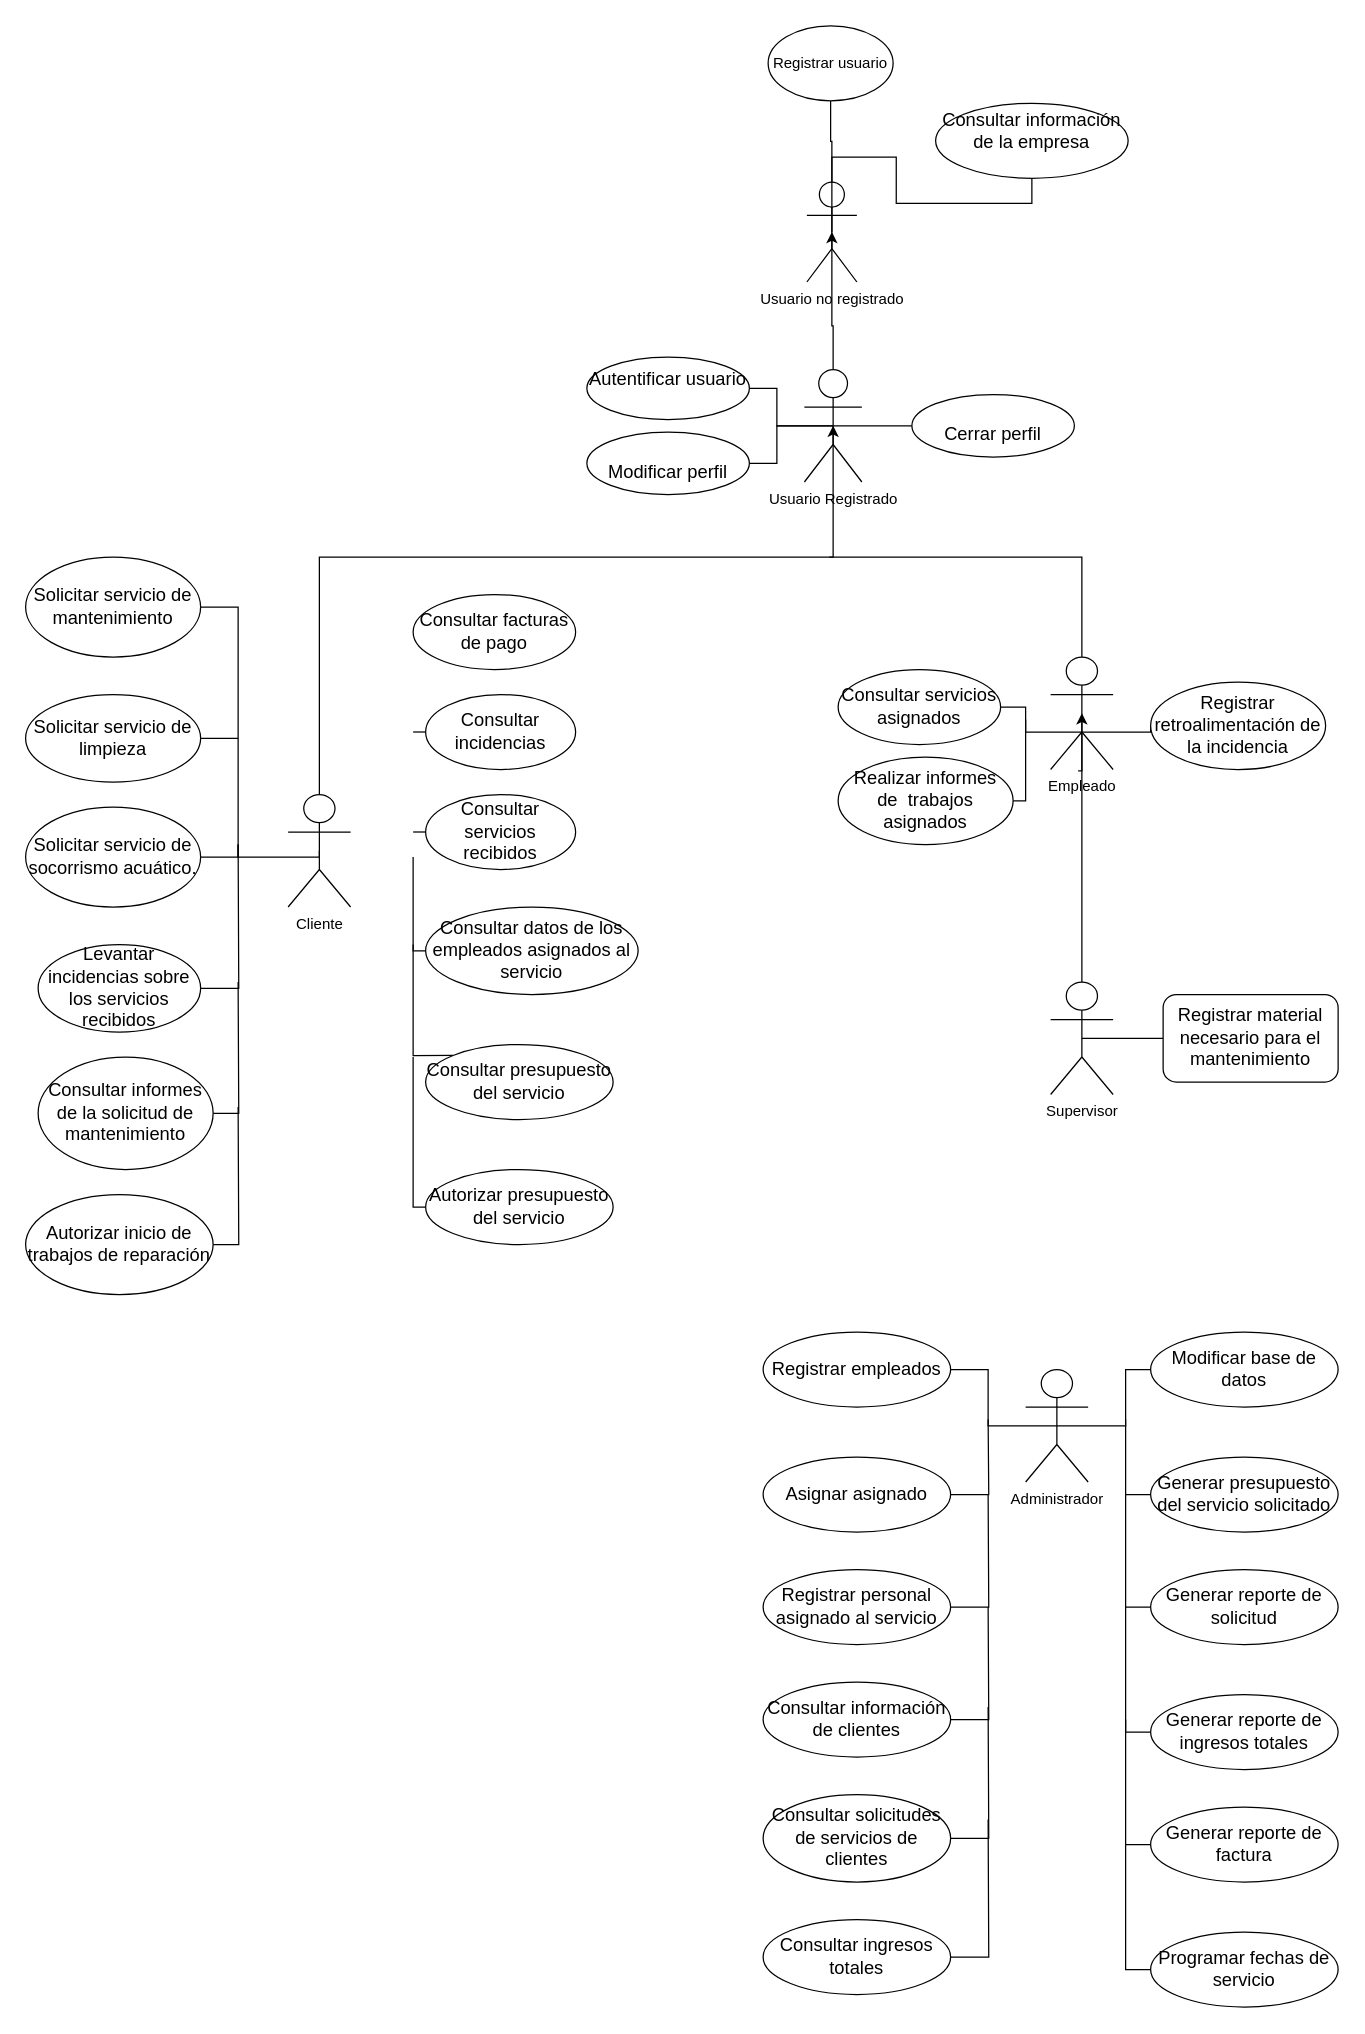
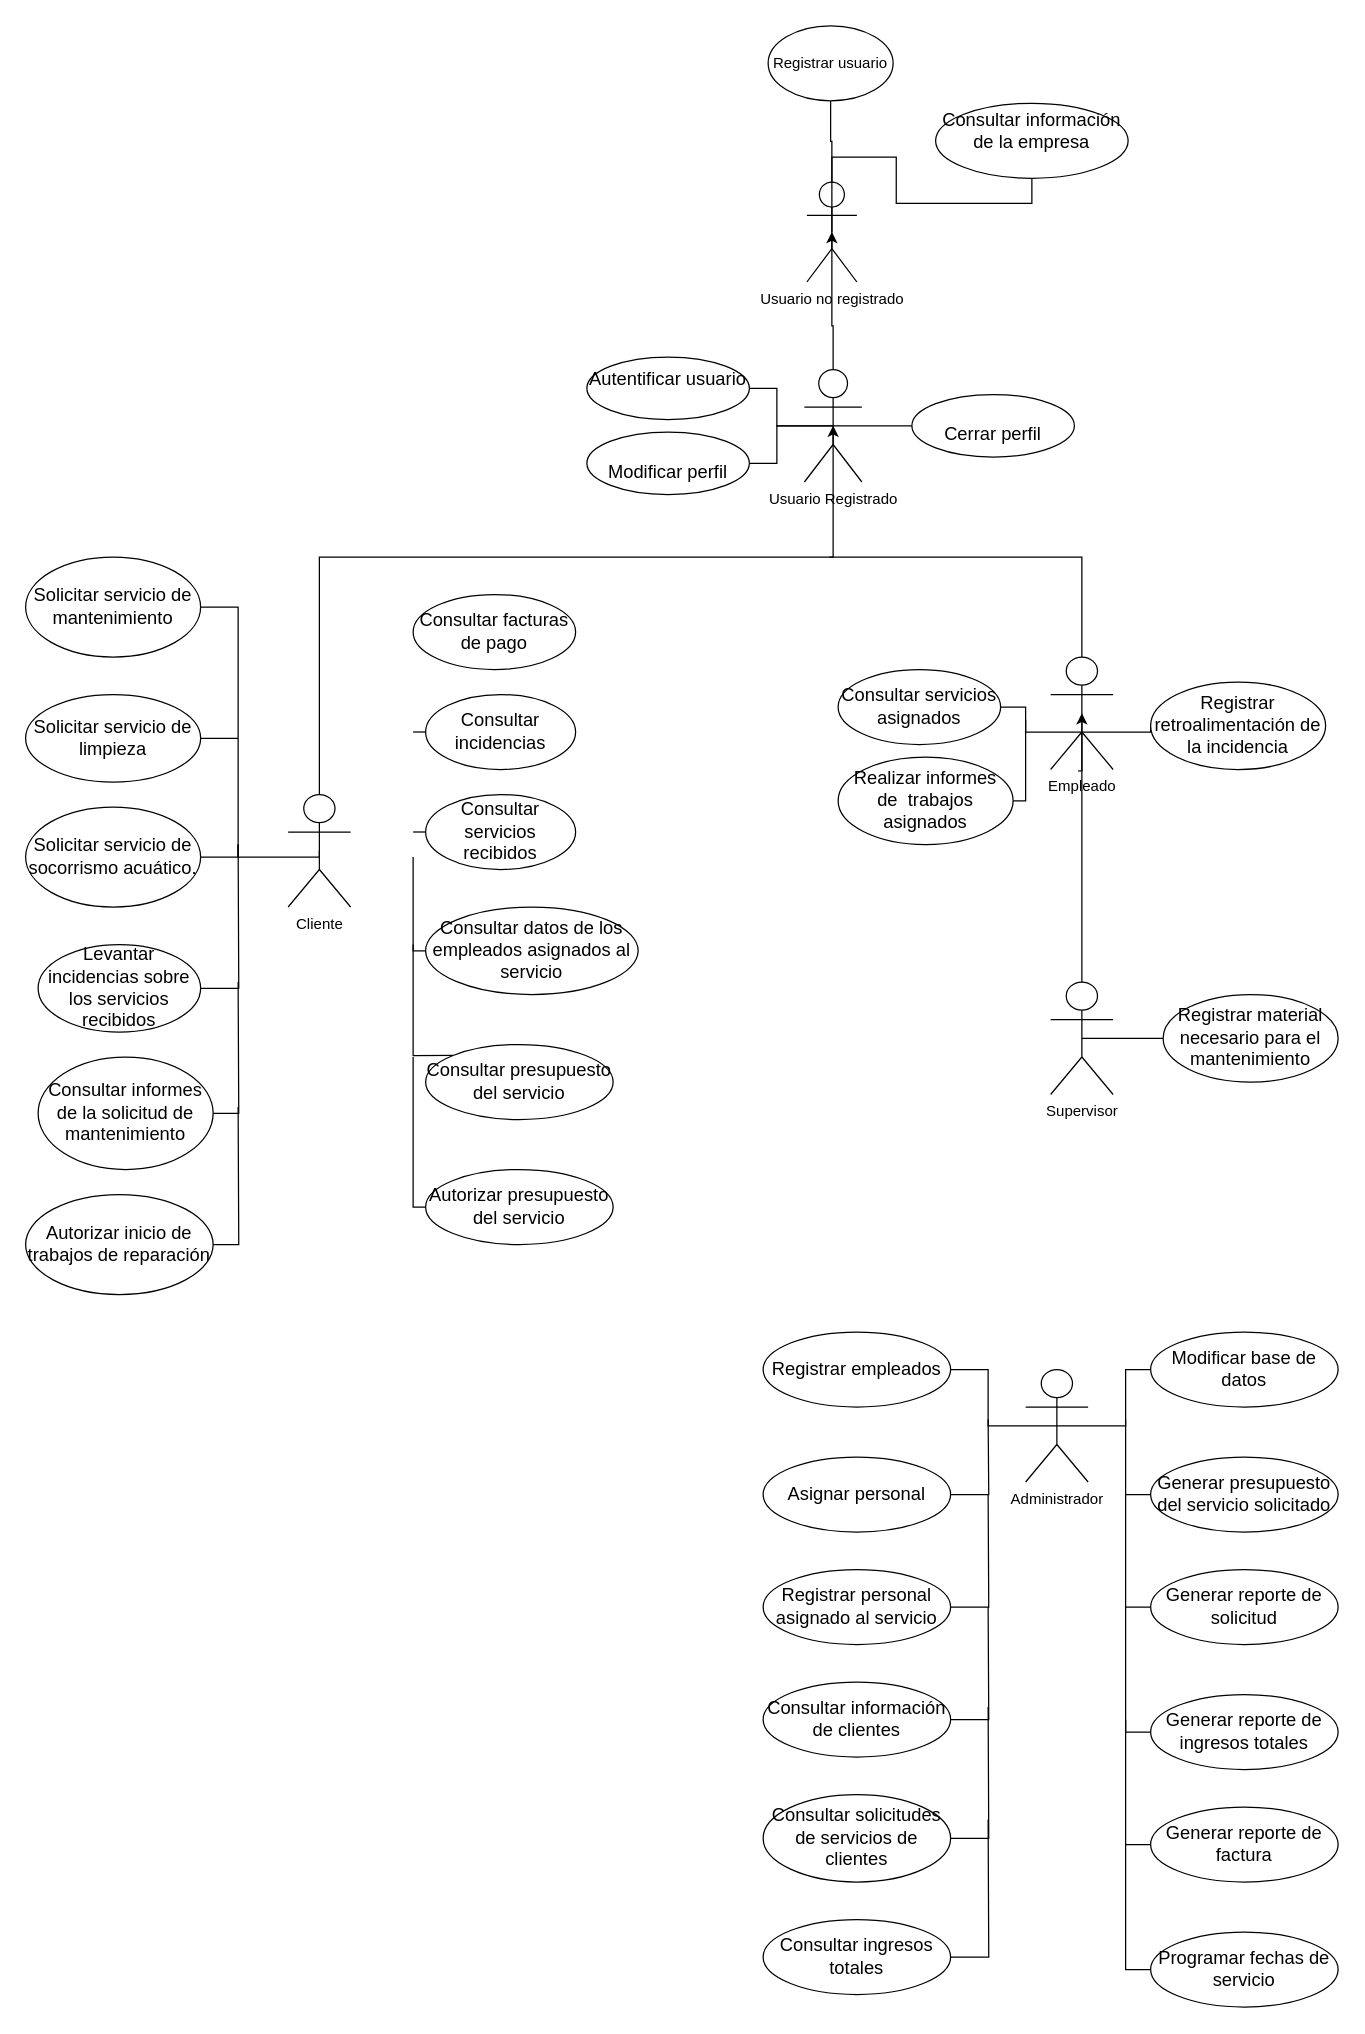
node "Registrar material necesario para el mantenimiento": shape rounded rectangle -> ellipse
node "Asignar asignado": label "Asignar asignado" -> "Asignar personal"
